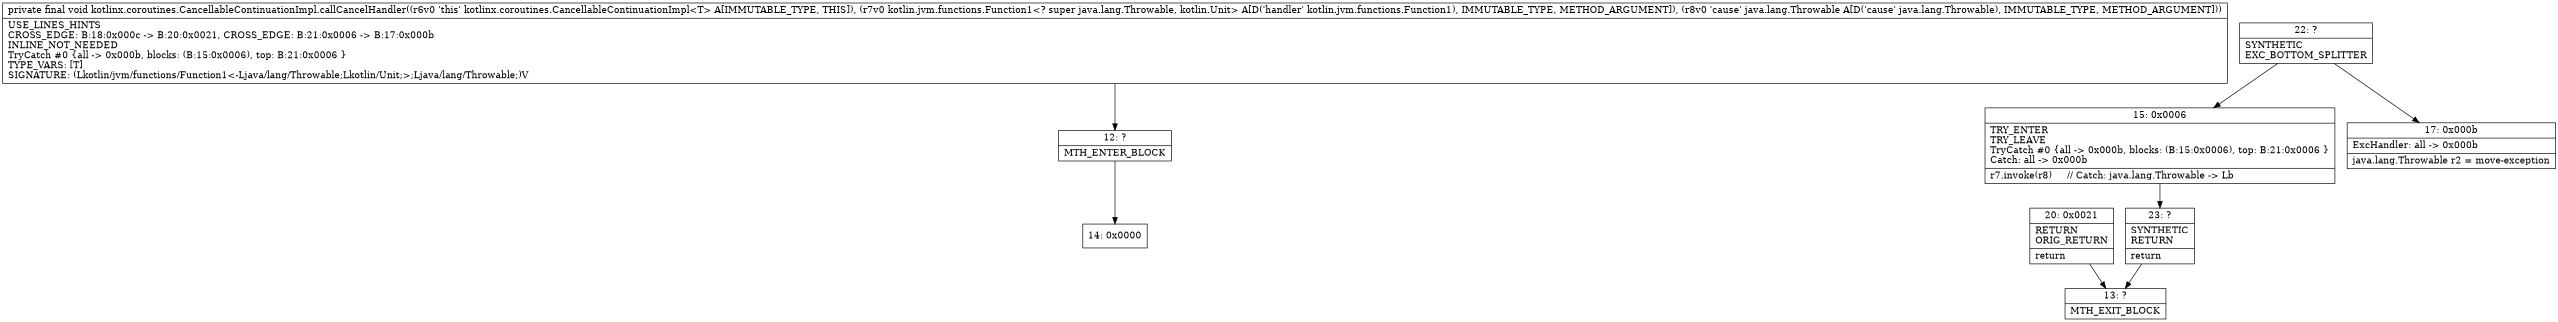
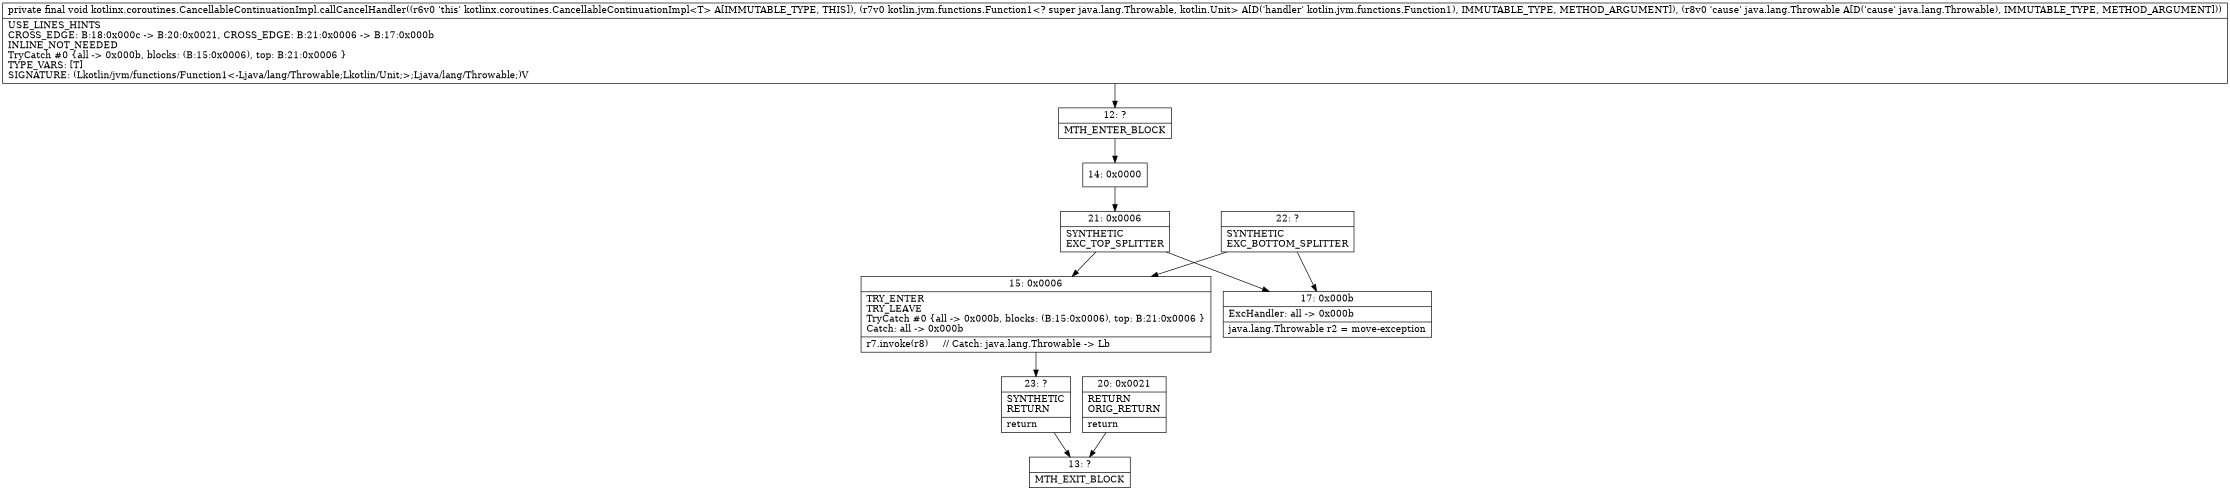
node "21: 0x0006": added
